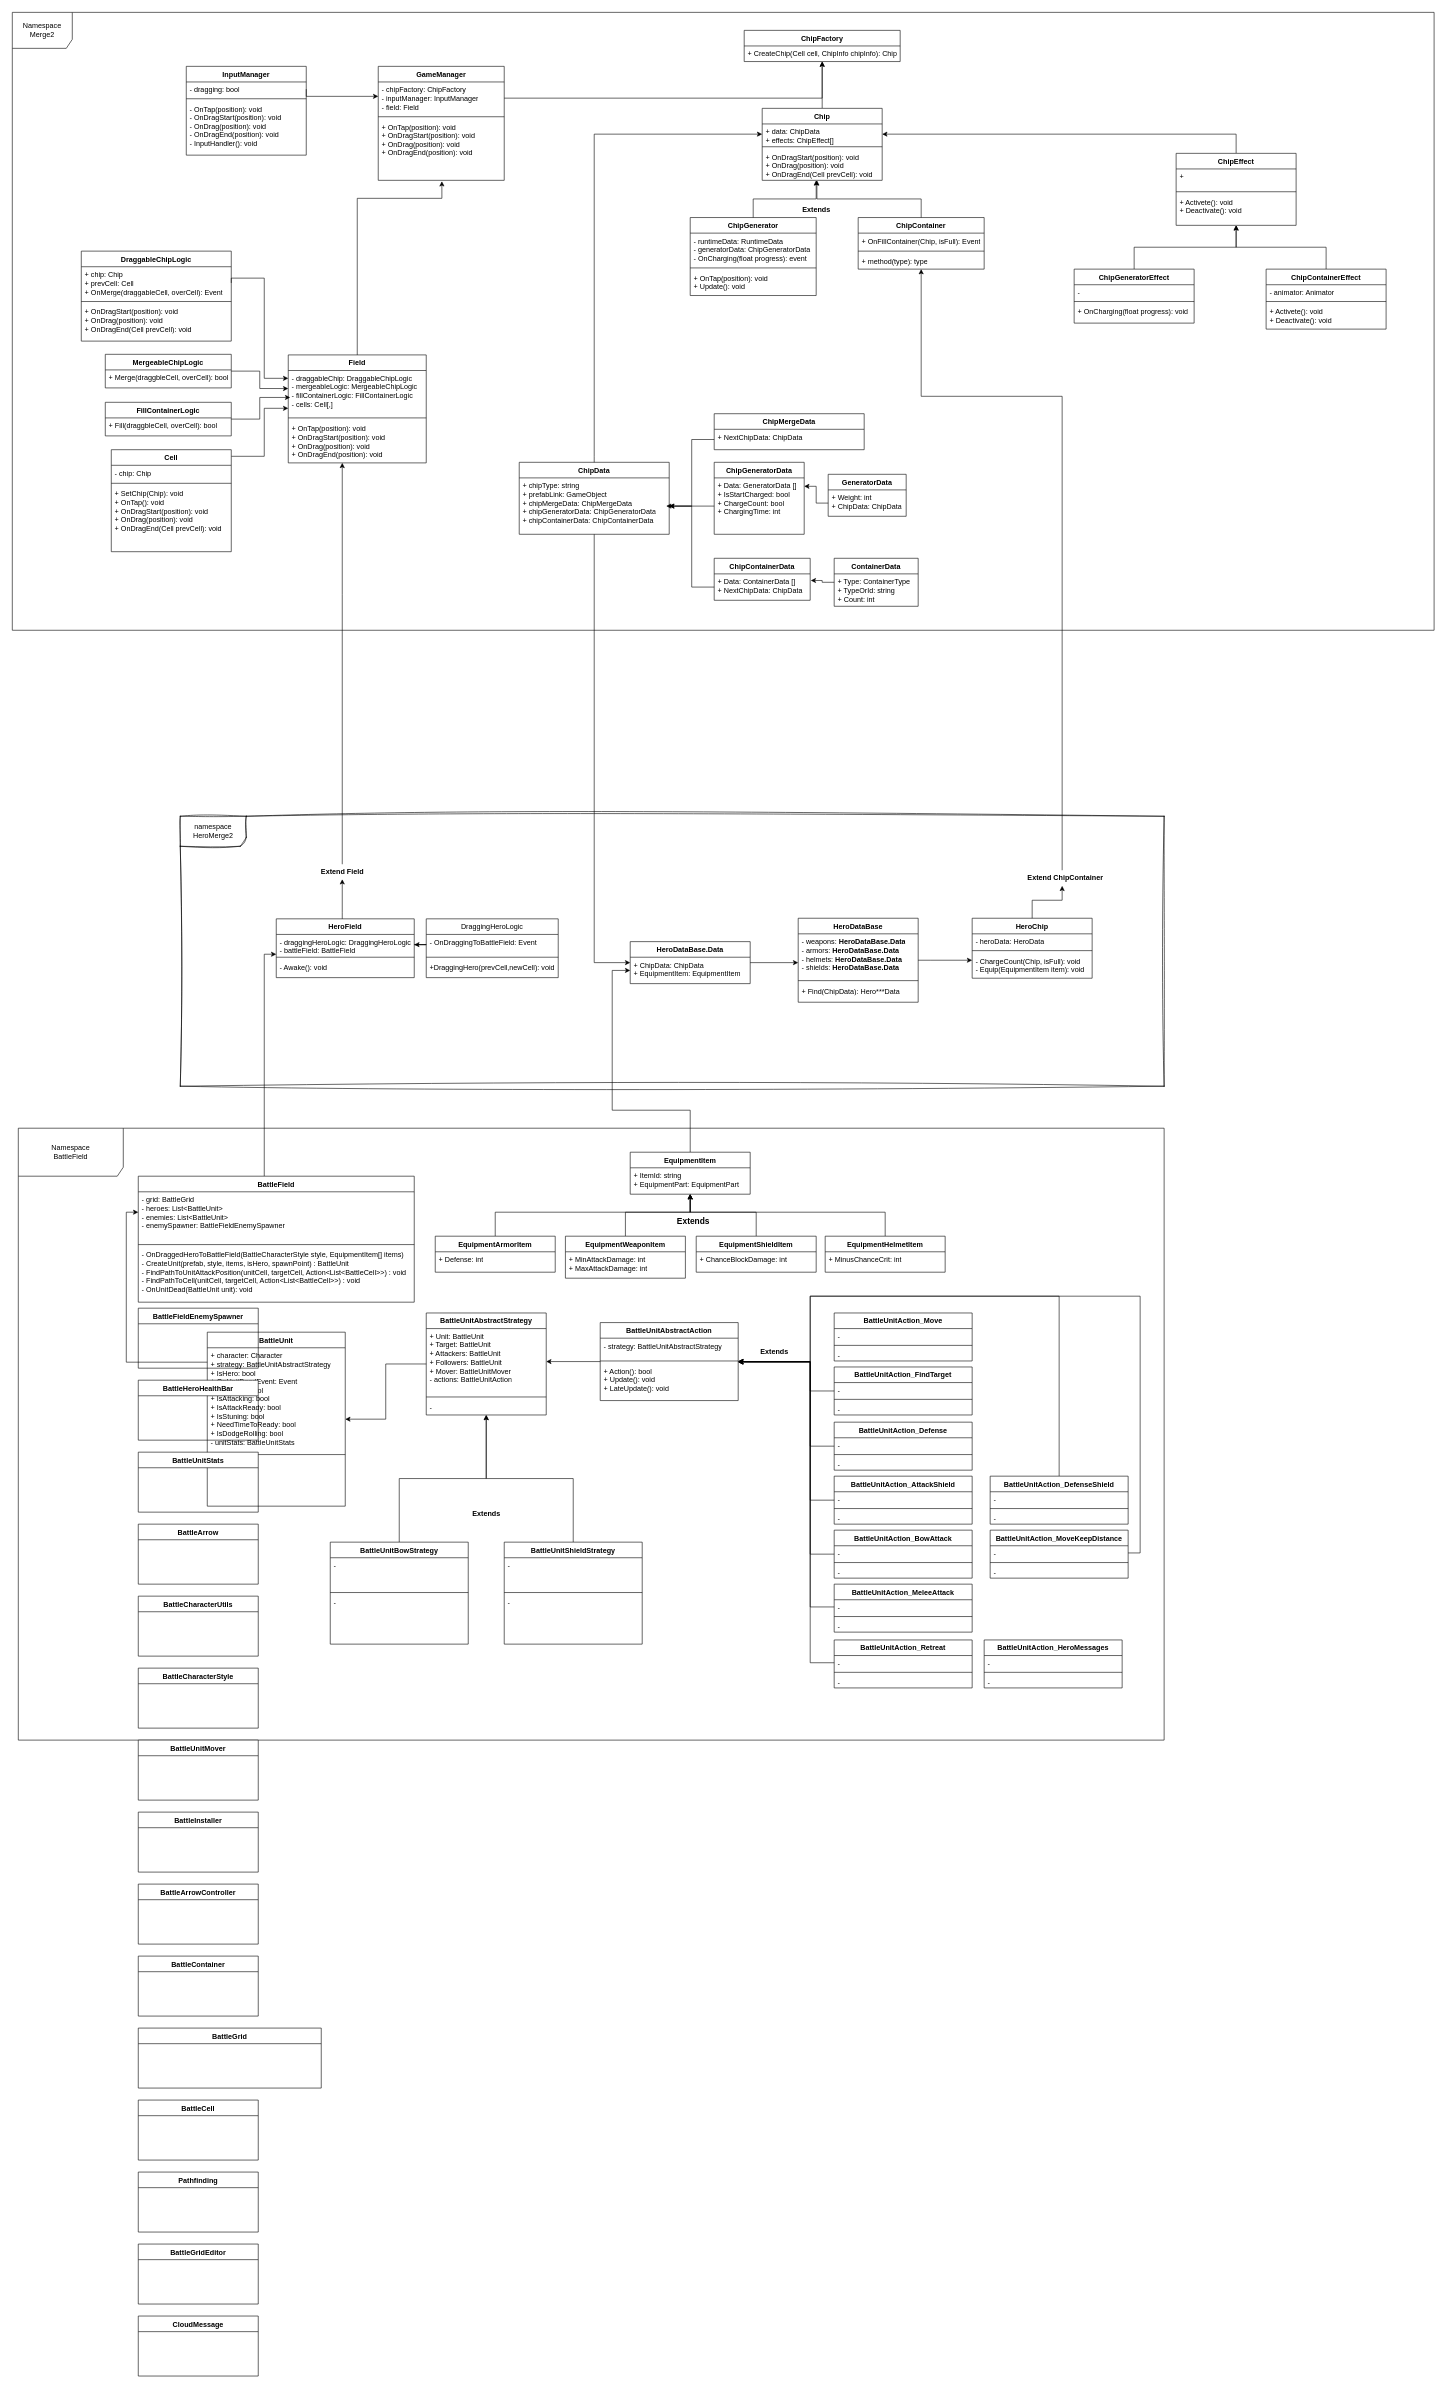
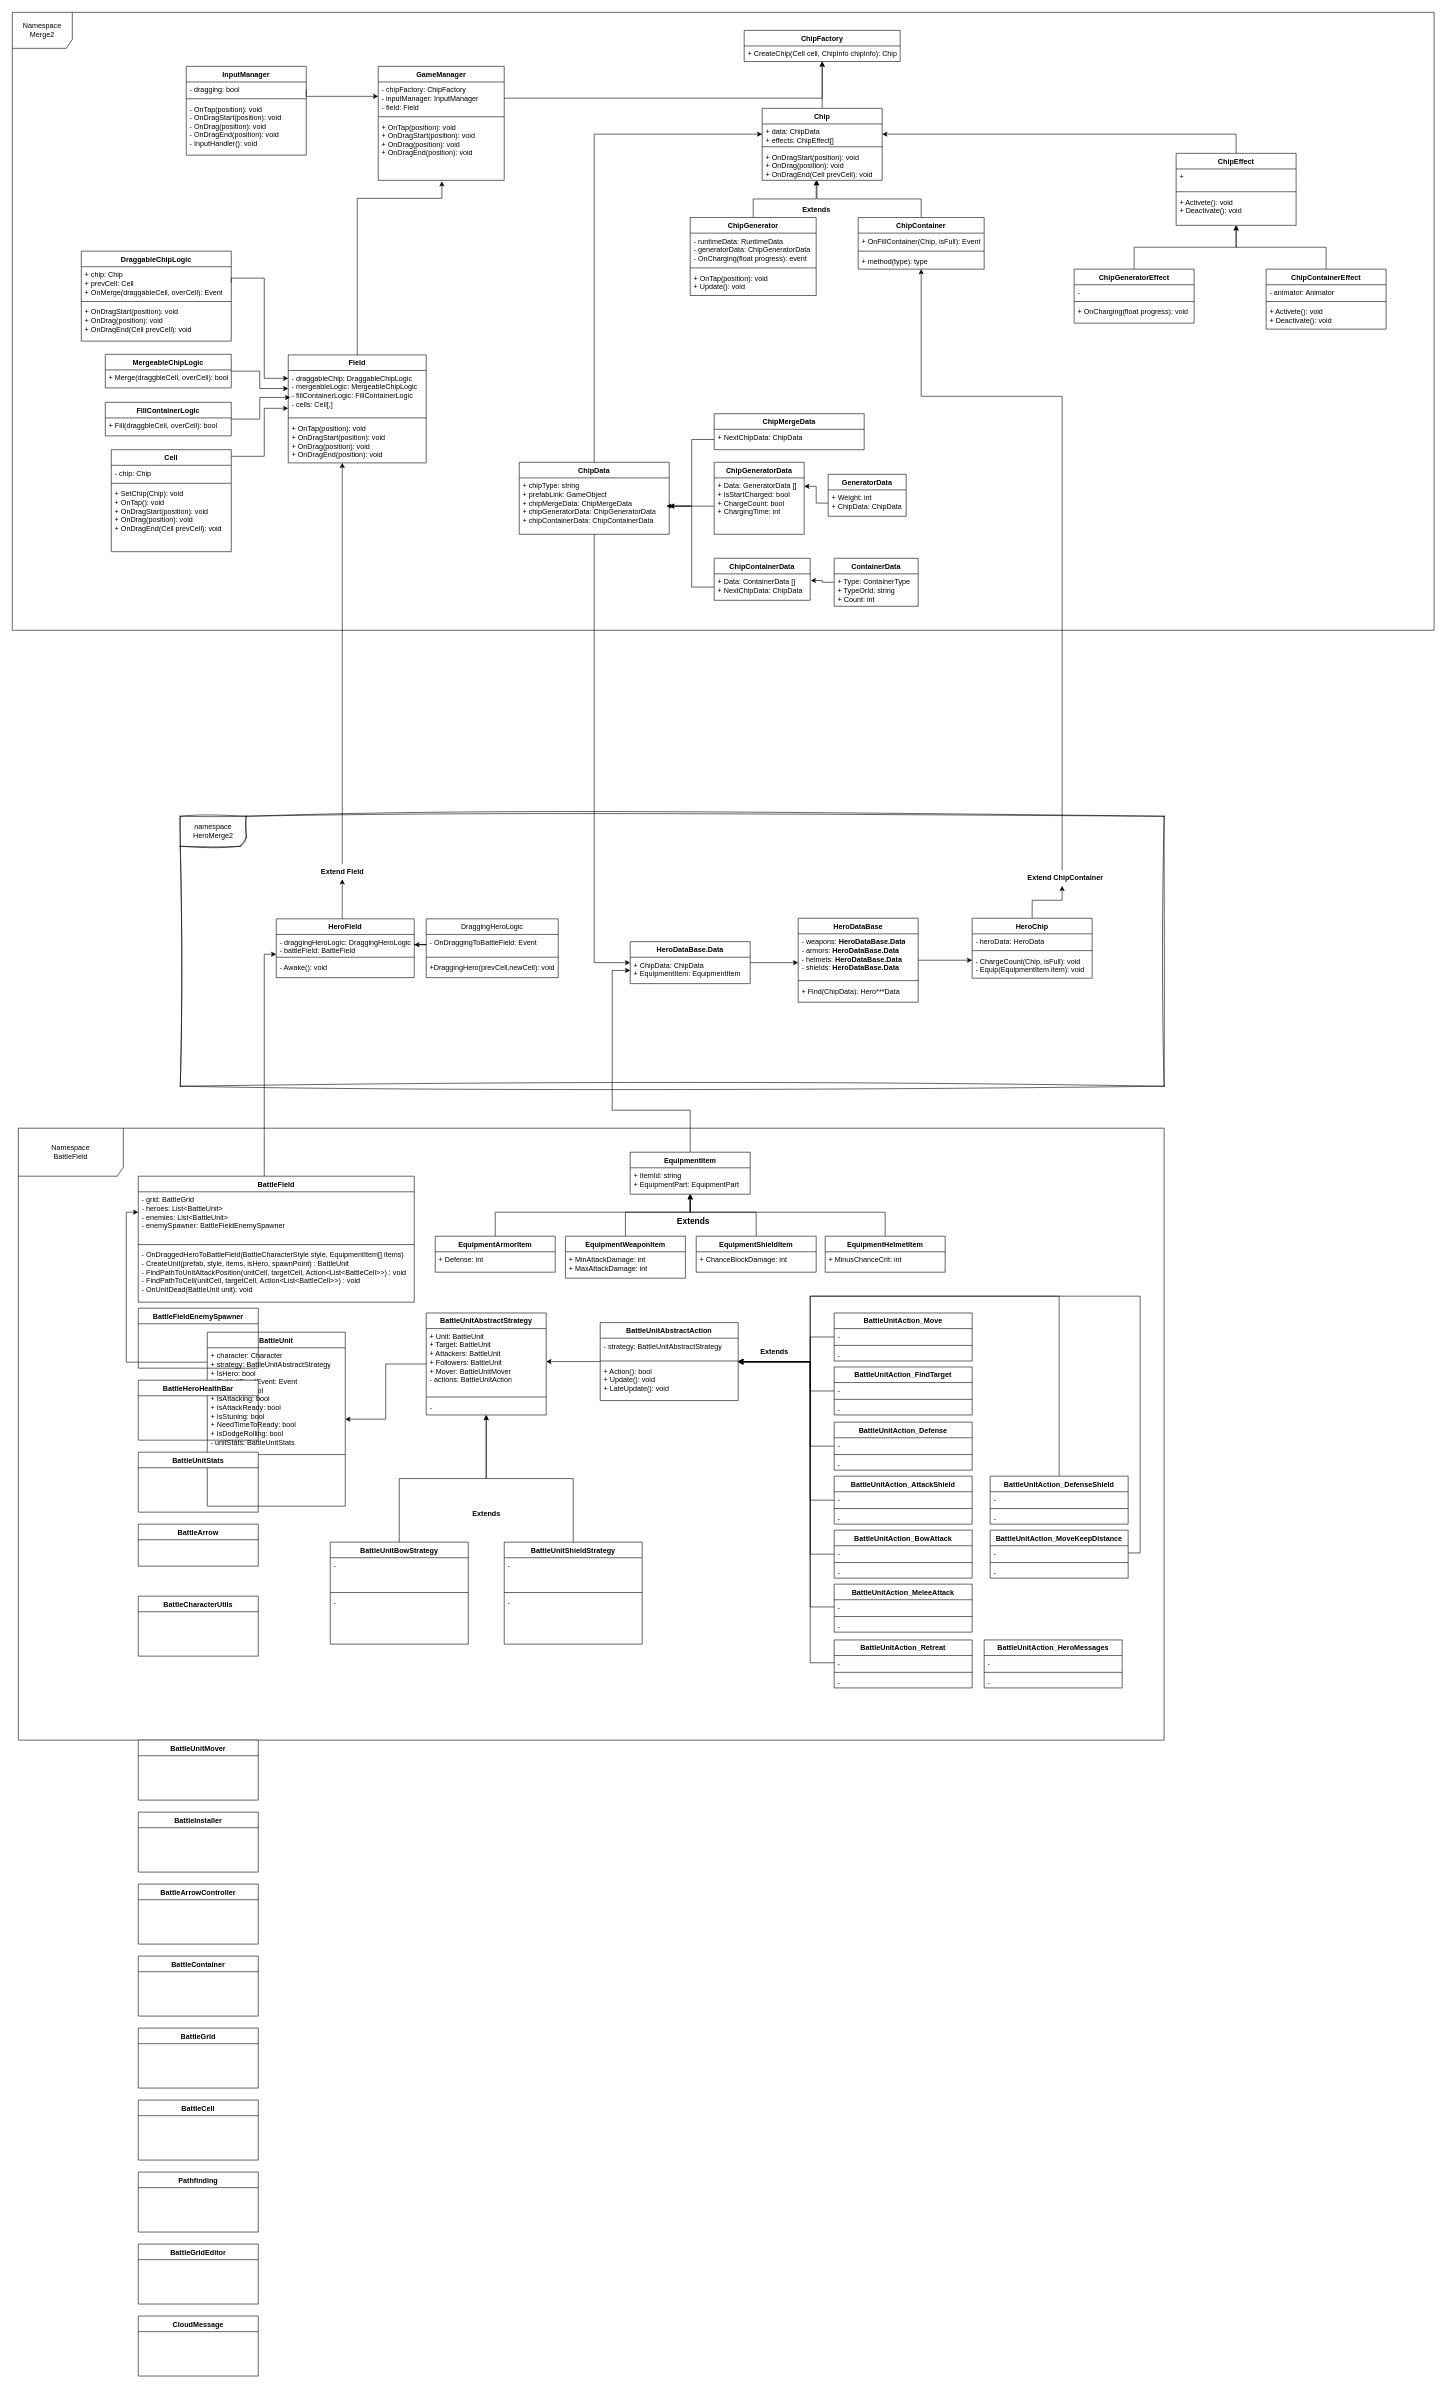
edge "BattleUnitAction_Move" -> "BattleUnitAbstractAction": added
node "BattleArrow": size 120x60 -> 120x42
node "BattleCharacterStyle": removed
node "BattleGrid": size 183x60 -> 120x60
